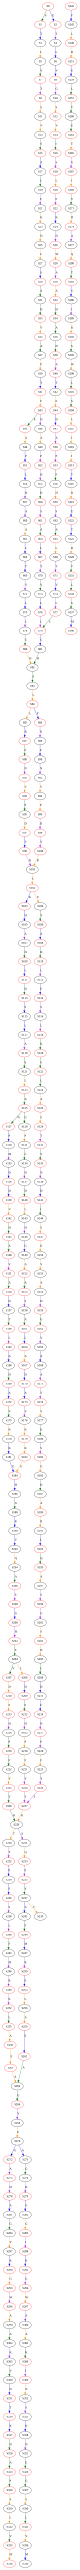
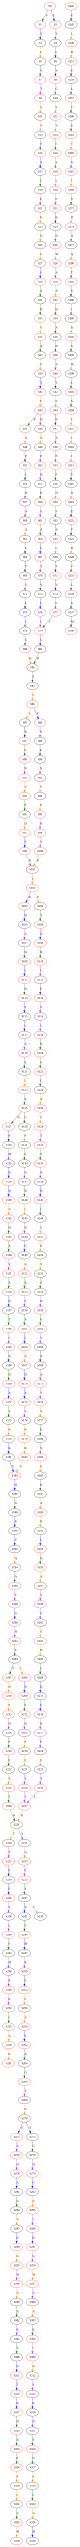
edge "S68" -> "S71": color purple -> blue
edge "S153" -> "S156": color darkorange -> darkgreen
edge "S261" -> "S264": removed, label "A"
